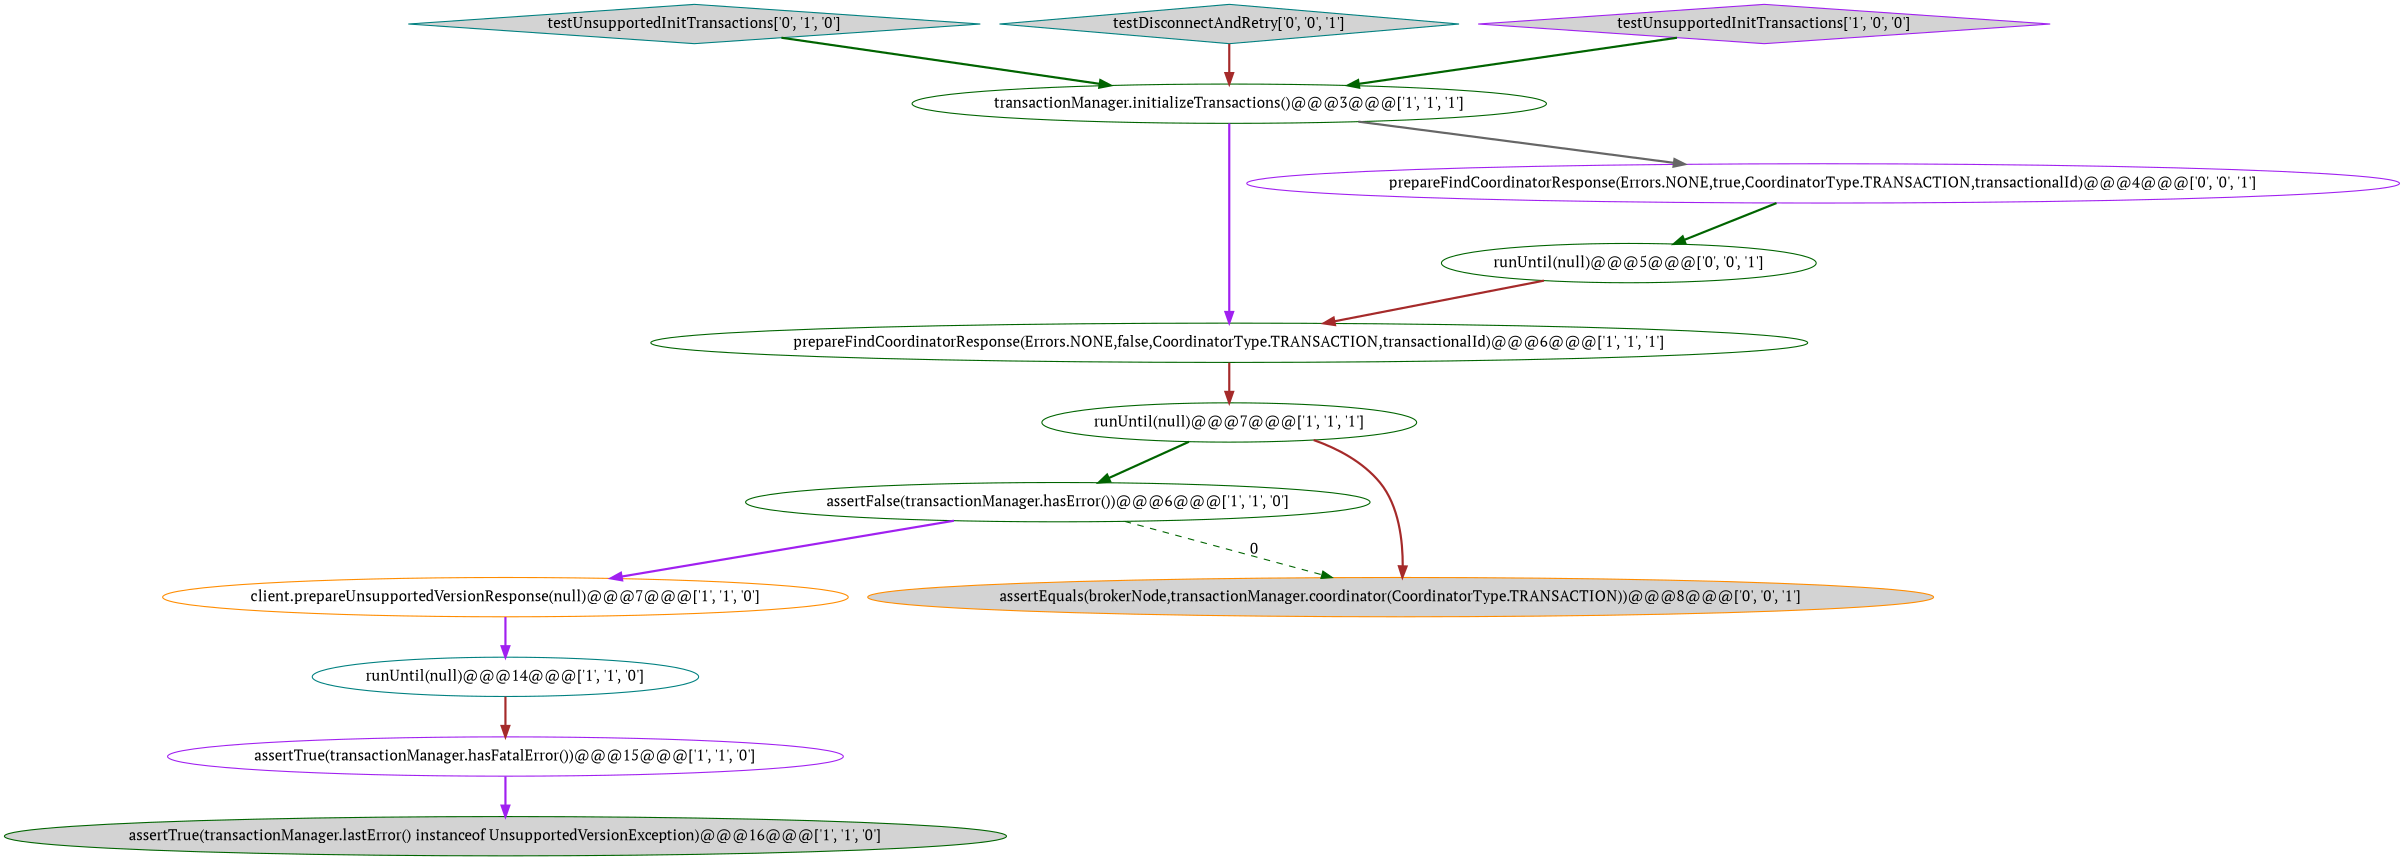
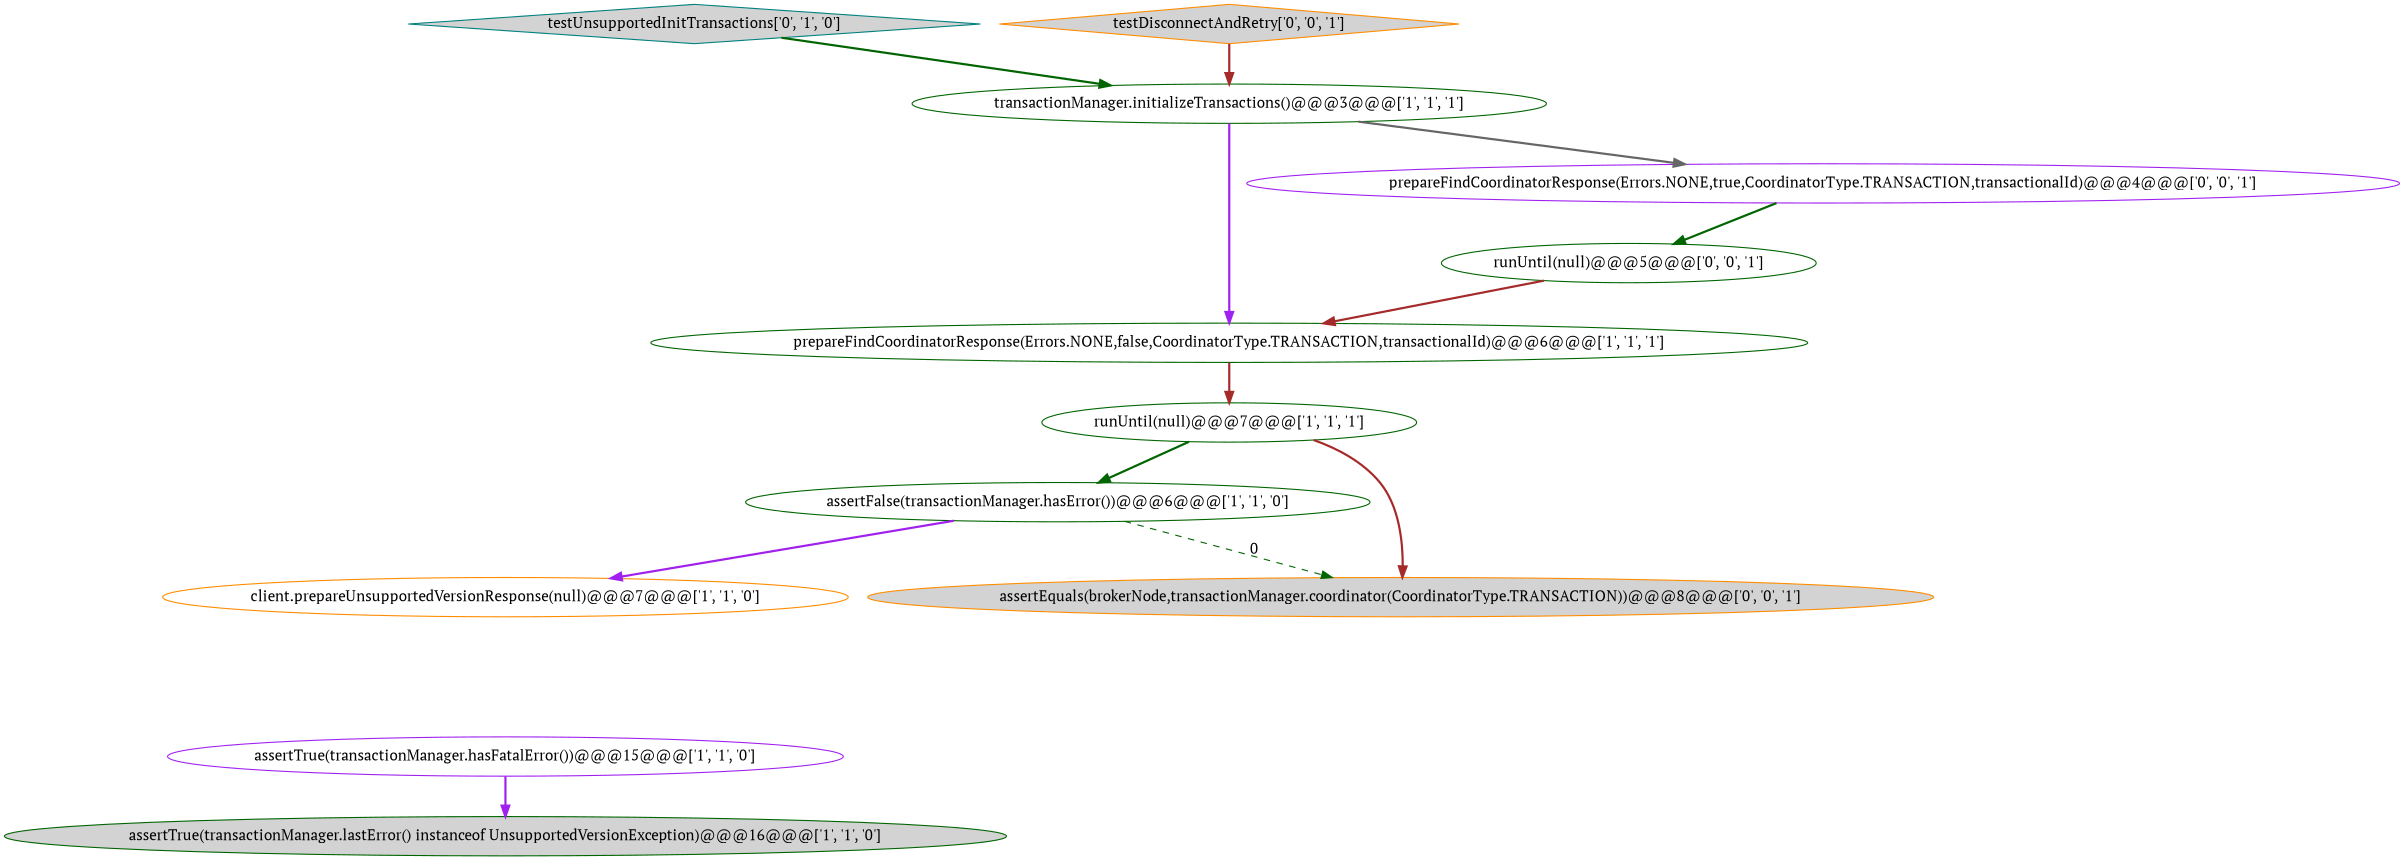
node "testDisconnectAndRetry['0', '0', '1']": color teal -> darkorange
node "testUnsupportedInitTransactions['1', '0', '0']": removed
node "runUntil(null)@@@14@@@['1', '1', '0']": removed
